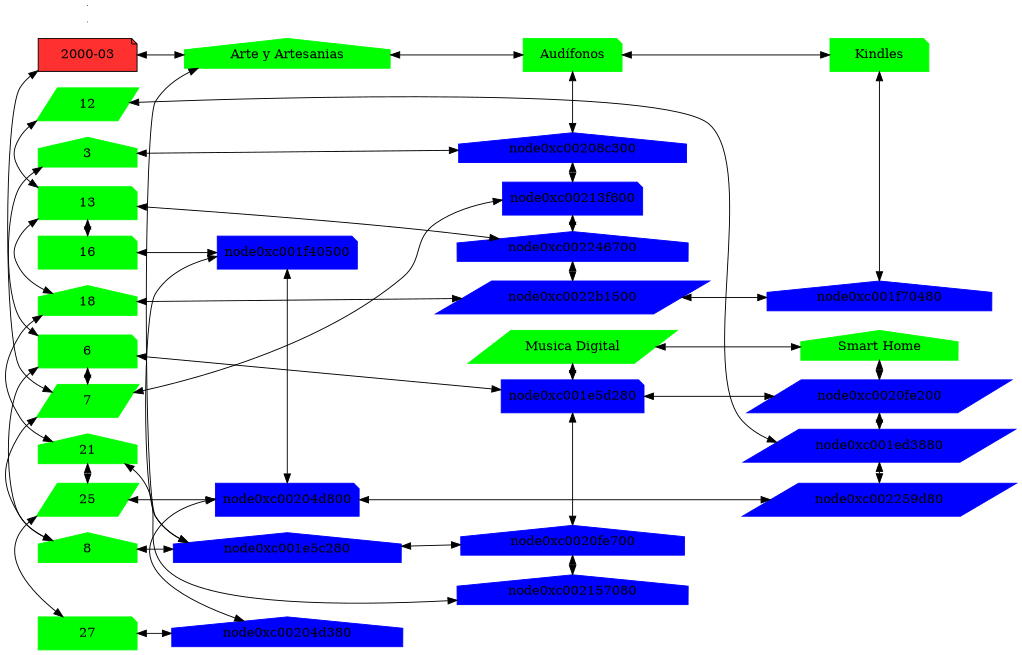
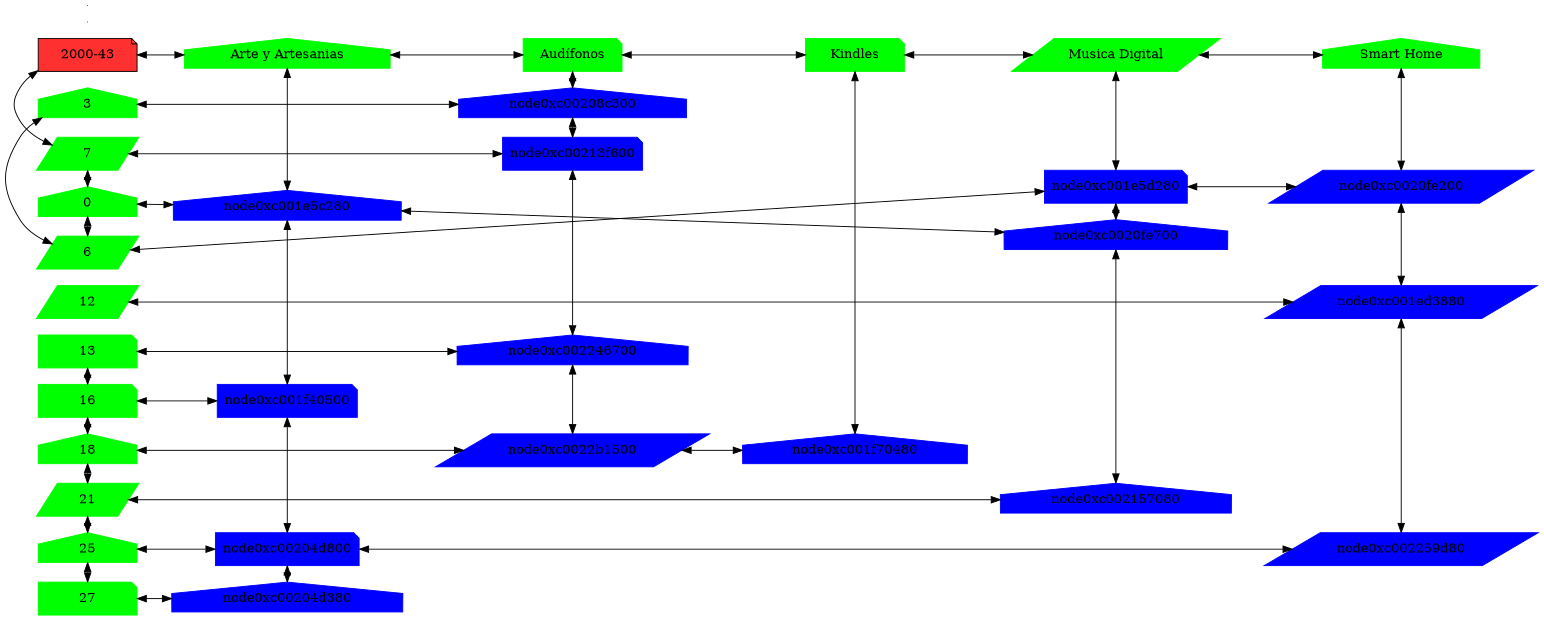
node "2000-03": label "2000-03" -> "2000-43"
edge "Kindles" -- "Musica Digital": added
edge "12" -- "13": removed
edge "13" -- "18": now "16" -- "18"
node "6": shape note -> parallelogram
edge "6" -- "7": removed
node "21": shape house -> parallelogram
node "25": shape parallelogram -> house
node "8": label "8" -> "0"
